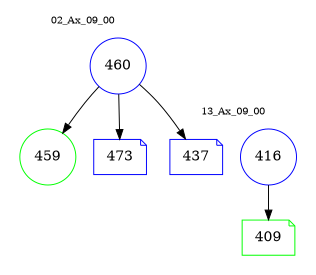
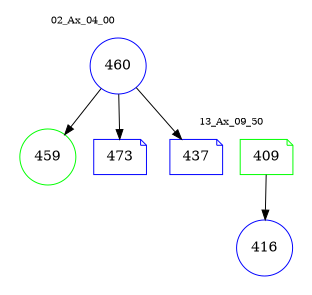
cluster "02_Ax_09_00": label "02_Ax_09_00" -> "02_Ax_04_00"
cluster "13_Ax_09_00": label "13_Ax_09_00" -> "13_Ax_09_50"
edge "416" -> "409": reversed
